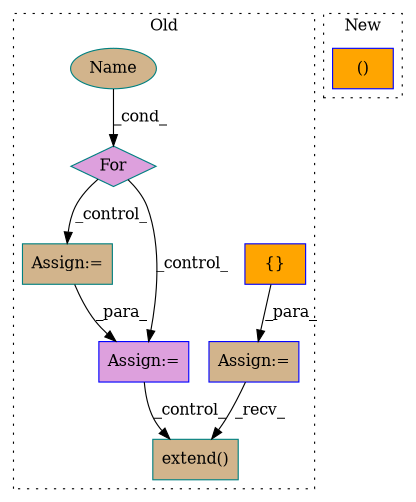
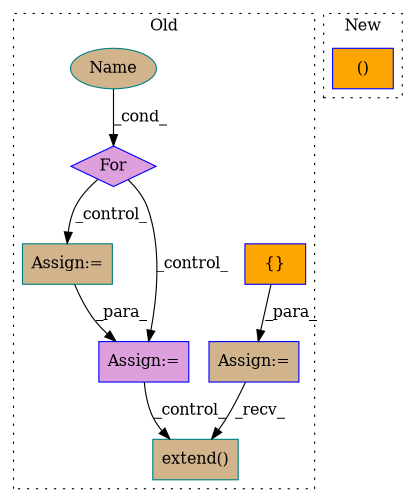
node "For": color teal -> blue
